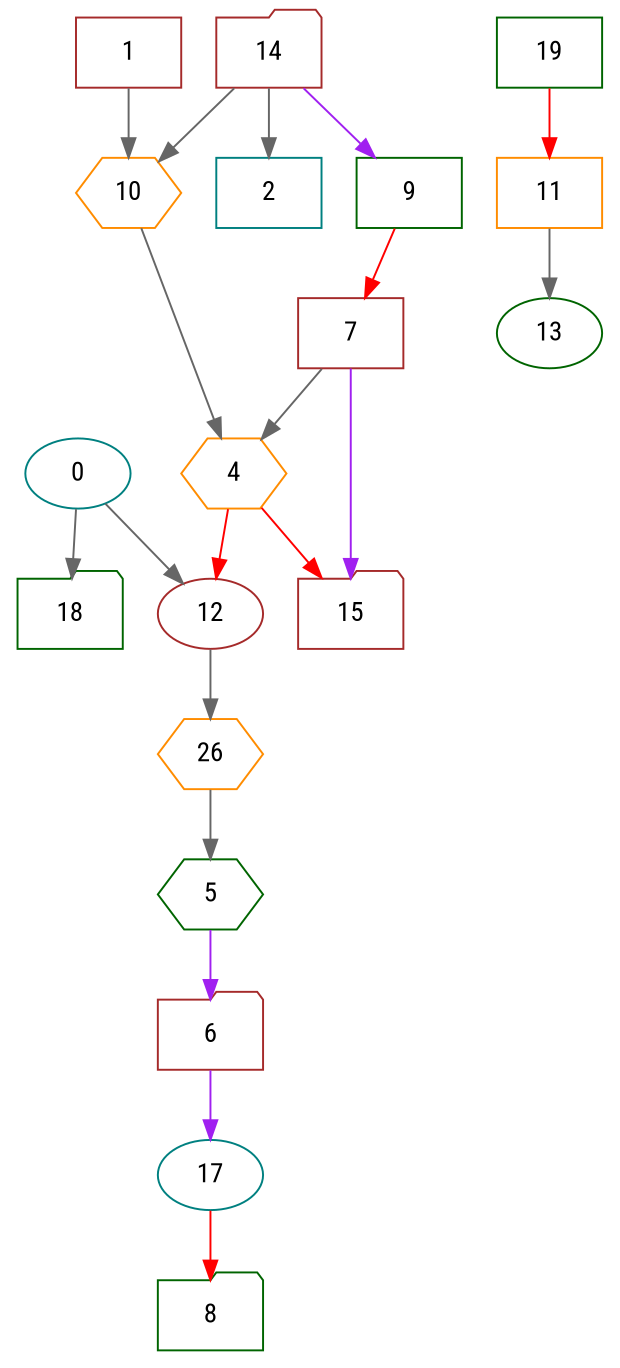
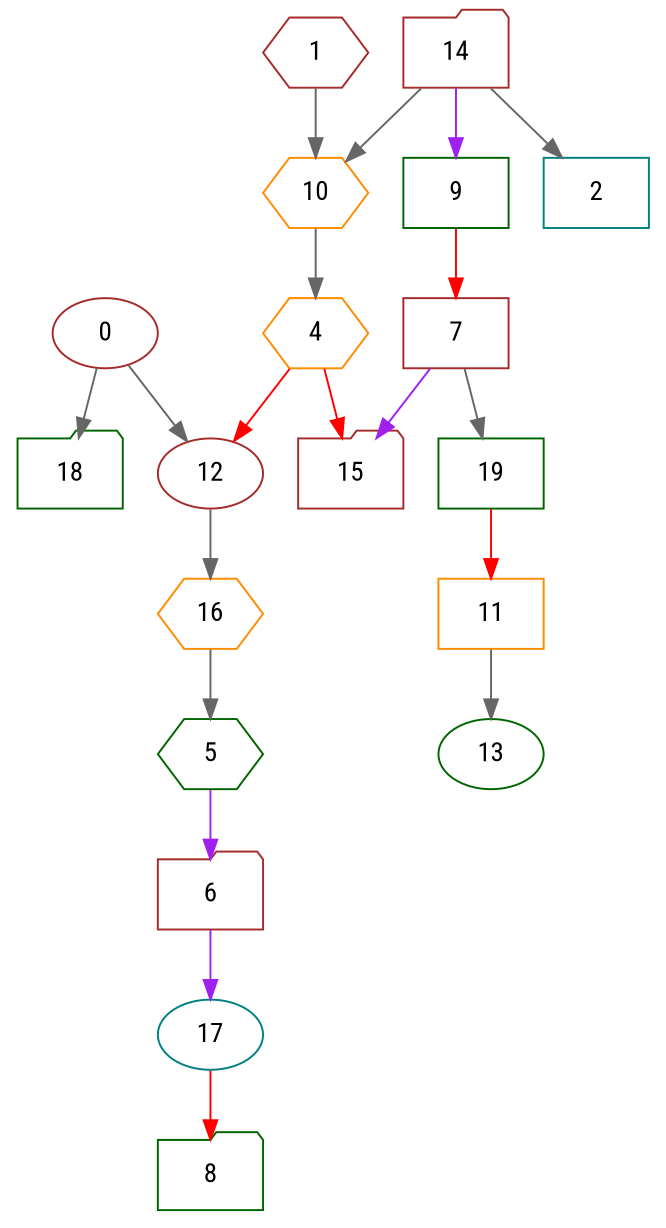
node "1": shape box -> hexagon
edge "7" -> "4": now "7" -> "19"
node "0": color teal -> brown
node "26": label "26" -> "16"
